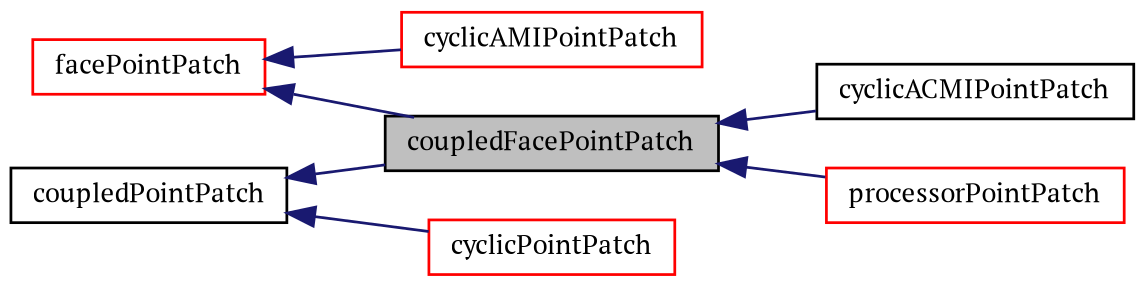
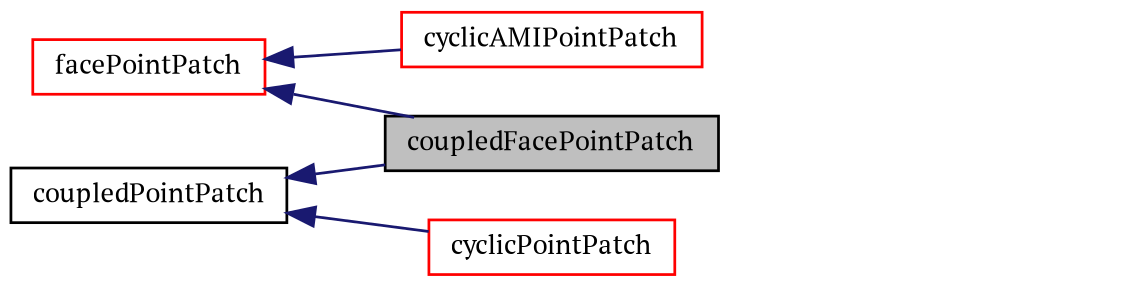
node "cyclicACMIPointPatch": removed
node "processorPointPatch": removed
